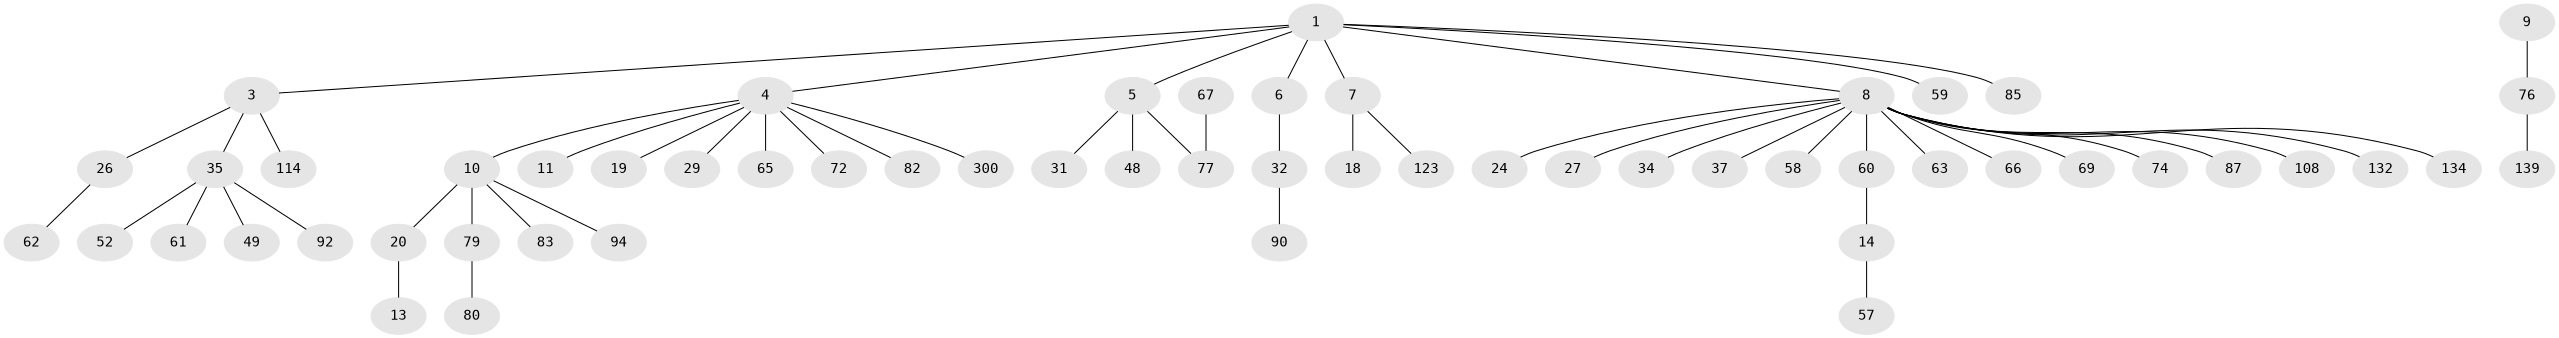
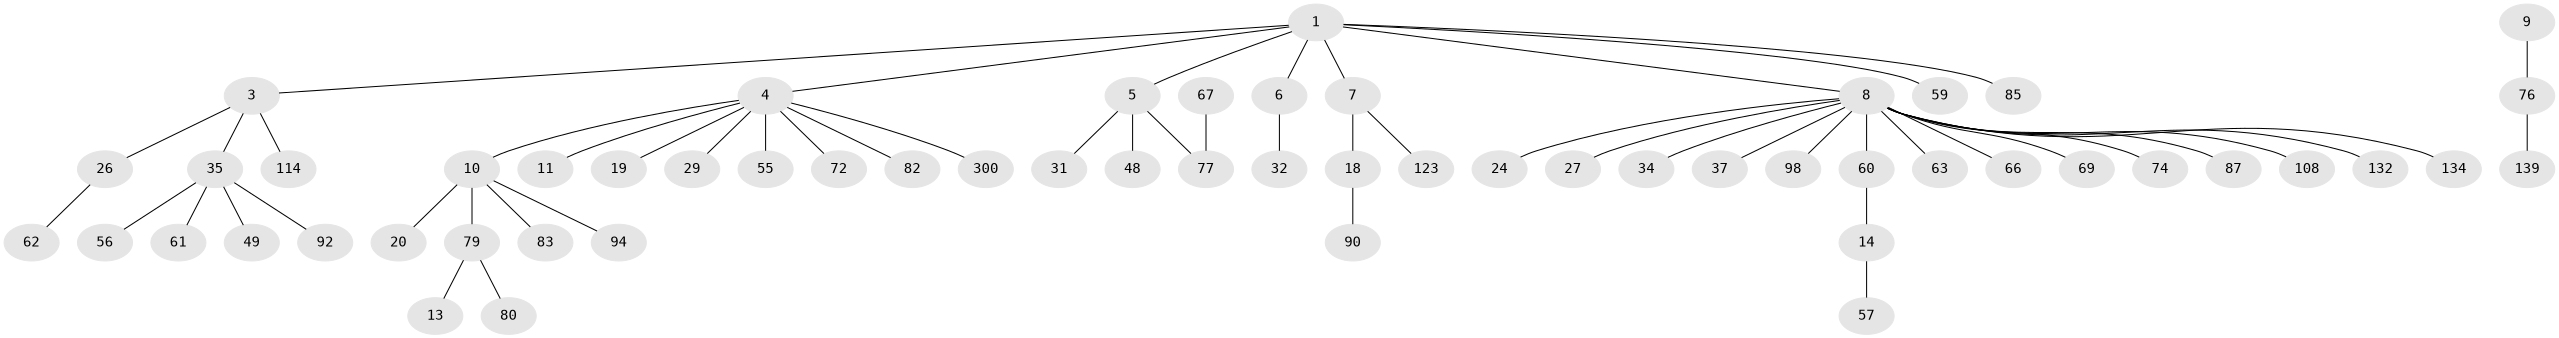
node "65": label "65" -> "55"
node "58": label "58" -> "98"
edge "32" -- "90": now "18" -- "90"
node "52": label "52" -> "56"
edge "20" -- "13": now "79" -- "13"
